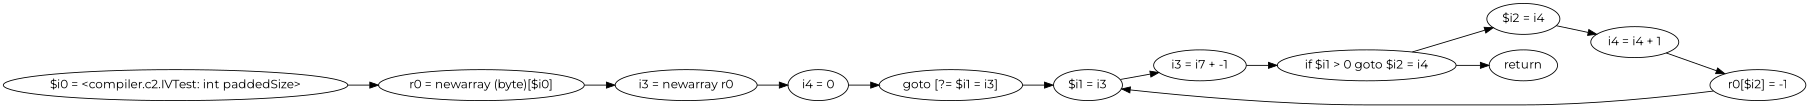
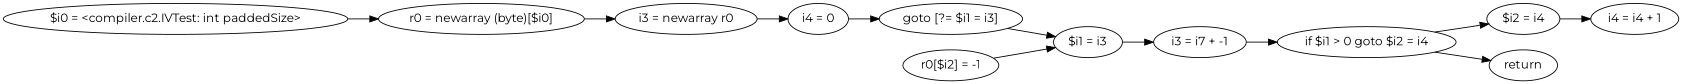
edge "i4 = i4 + 1" -> "r0[$i2] = -1": removed
